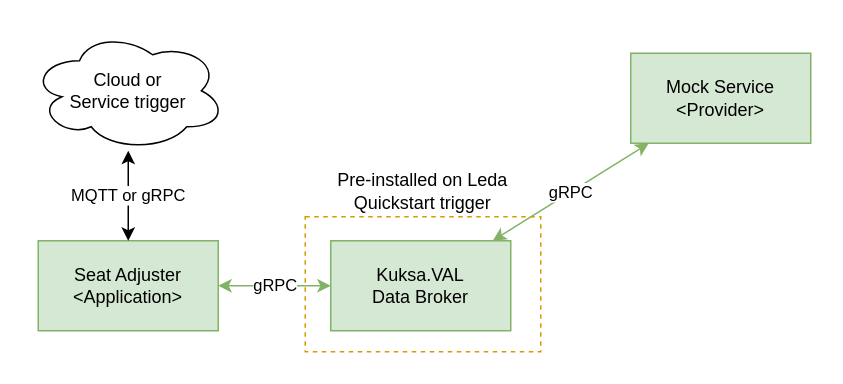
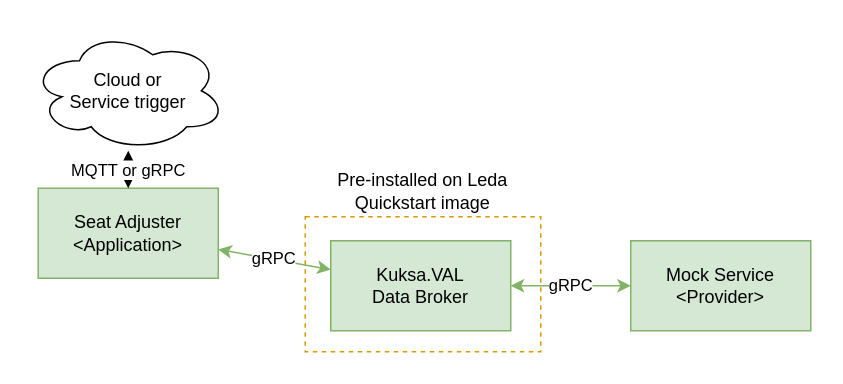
node "Mock Service <Provider>": moved (721, 98) -> (721, 286)
node "Pre-installed on Leda Quickstart trigger": label "Pre-installed on Leda Quickstart trigger" -> "Pre-installed on Leda Quickstart image"
node "Seat Adjuster <Application>": moved (128, 286) -> (128, 233)
